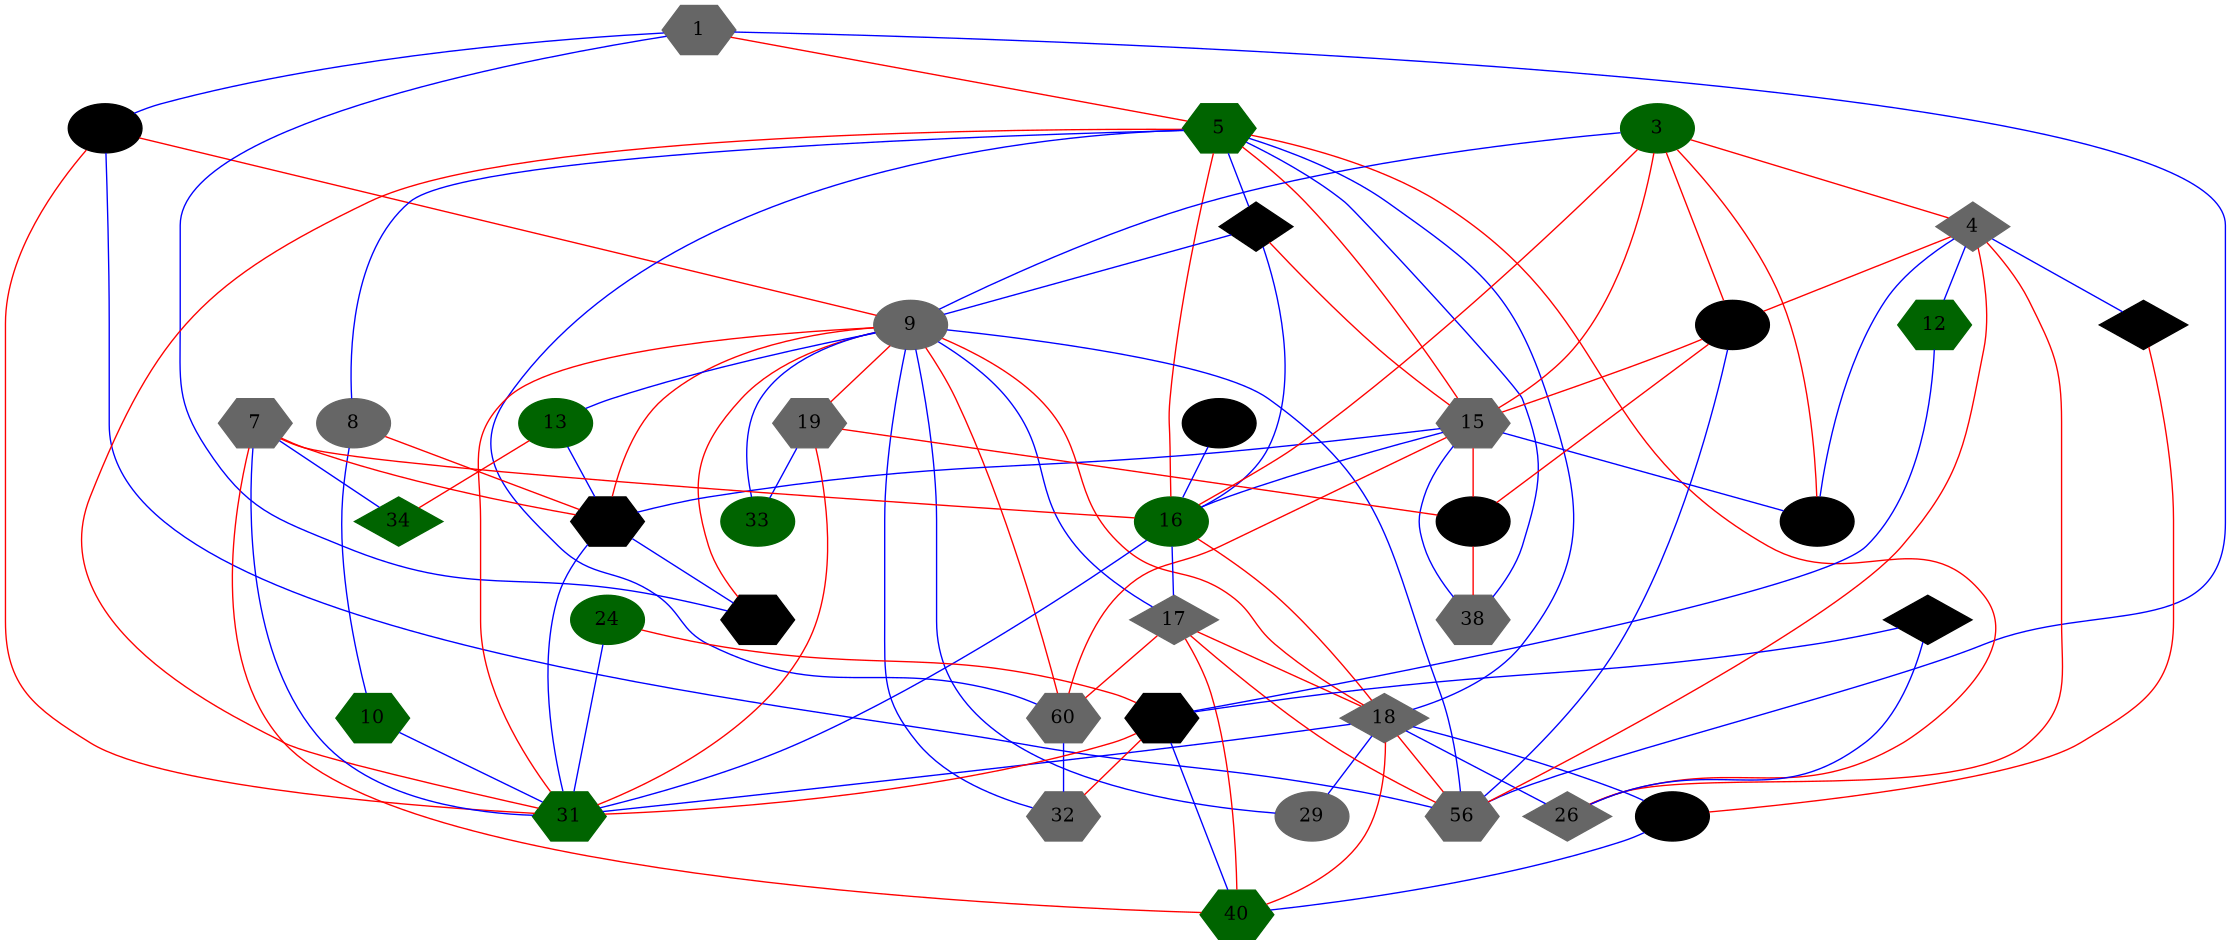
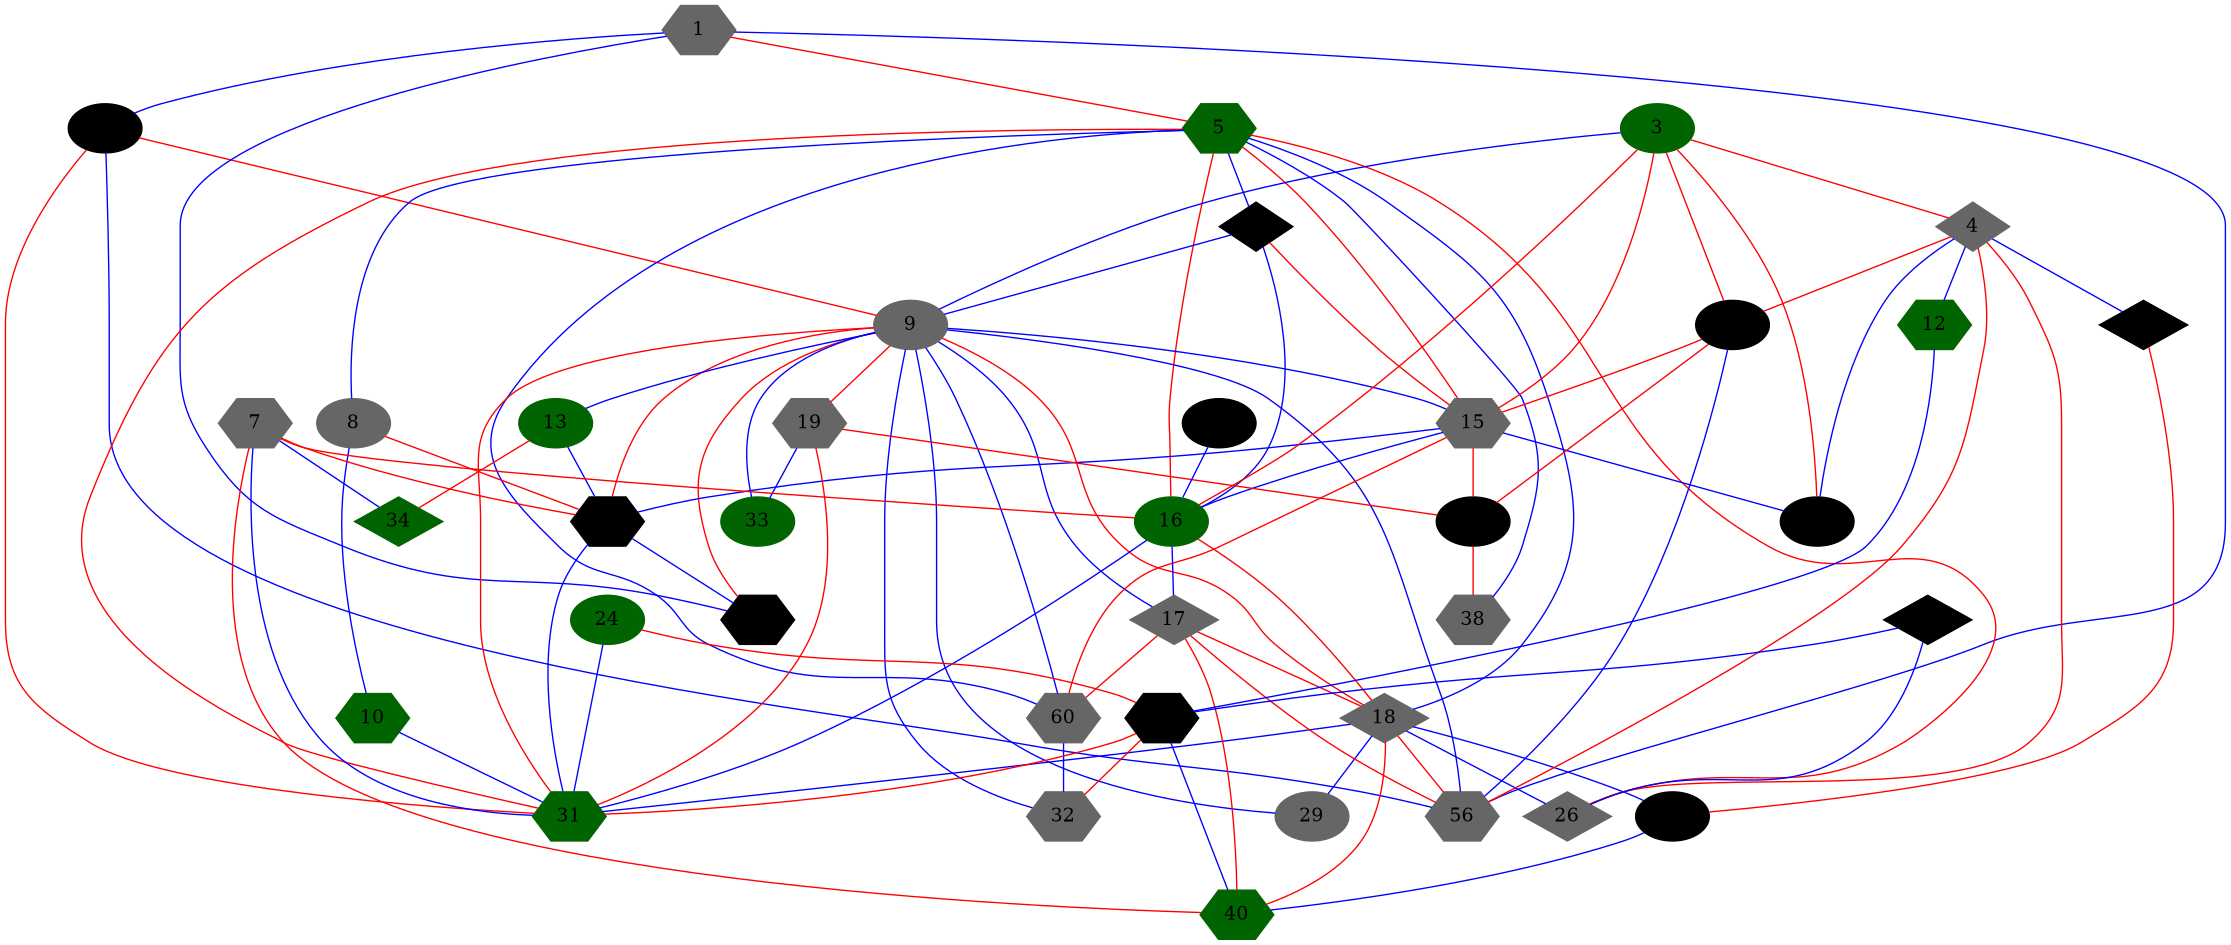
edge "15" -- "38": now "15" -- "9"
edge "9" -- "60": color red -> blue
